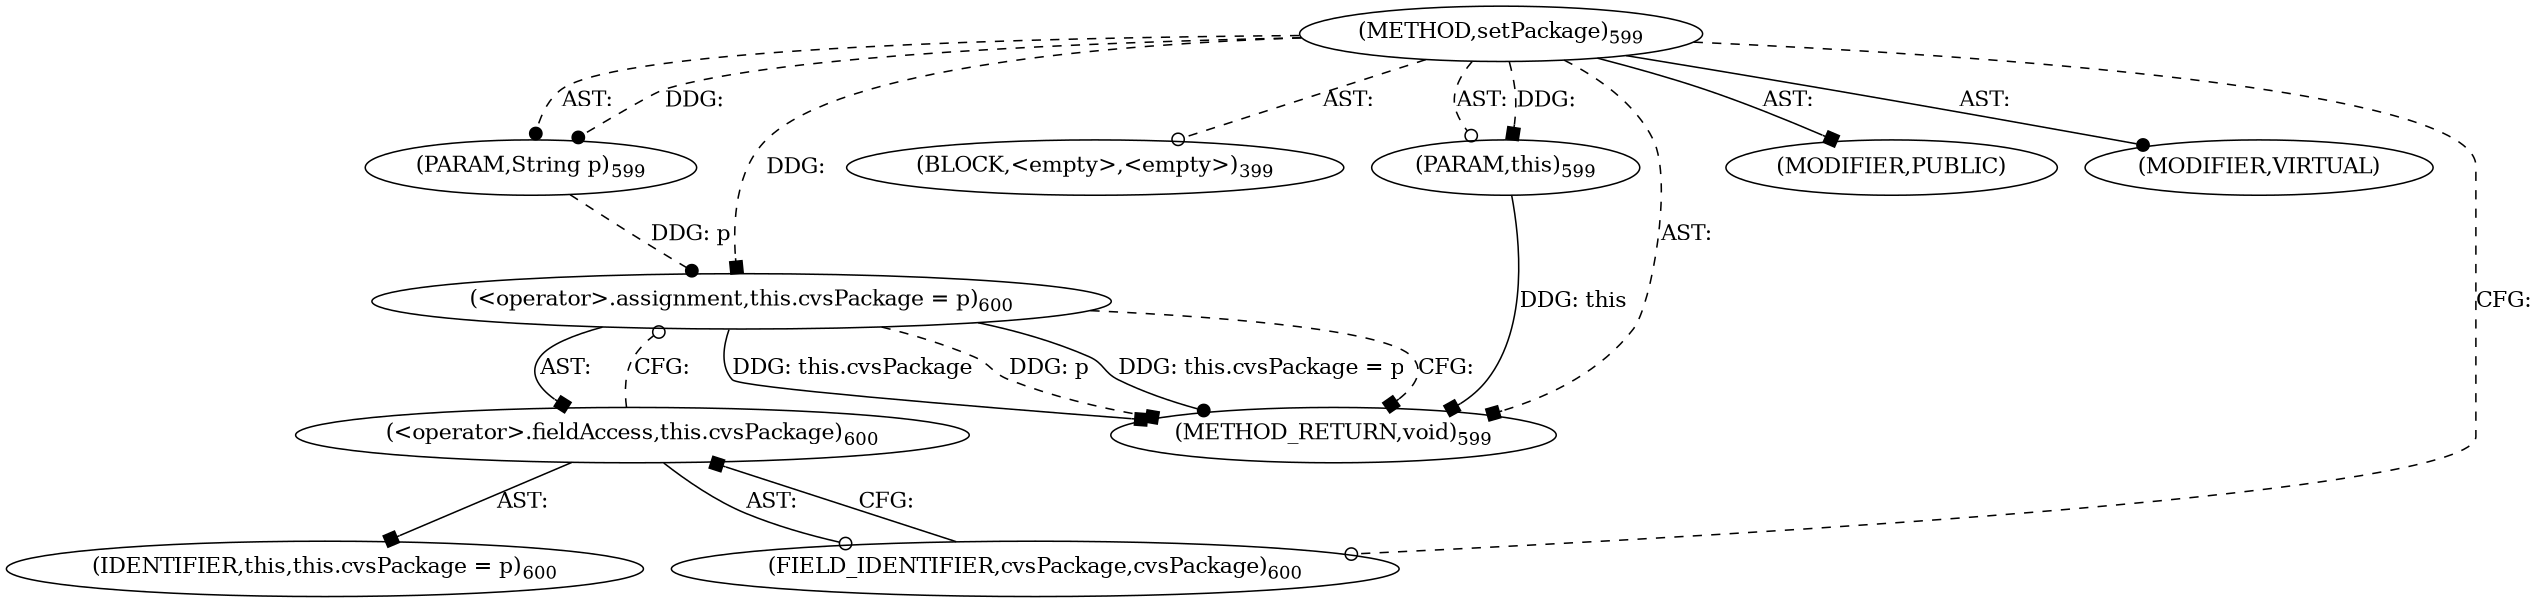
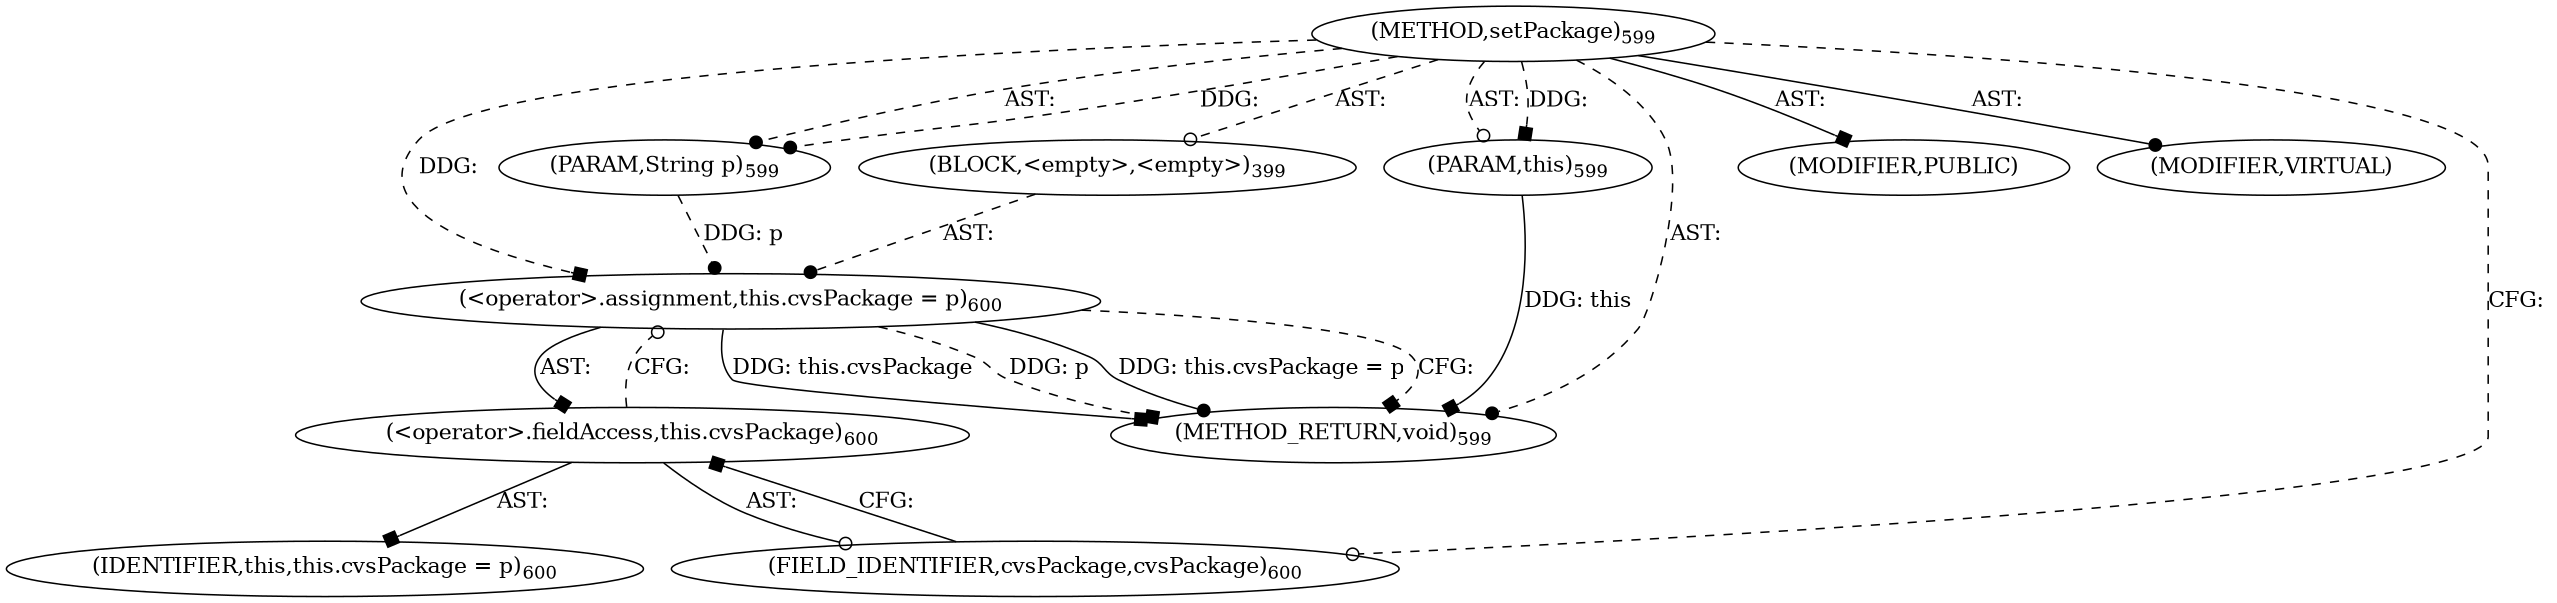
edge "(BLOCK,<empty>,<empty>)" -> "(<operator>.assignment,this.cvsPackage = p)": added, label "AST:"
edge "(METHOD,setPackage)" -> "(METHOD_RETURN,void)": arrowhead box -> dot
